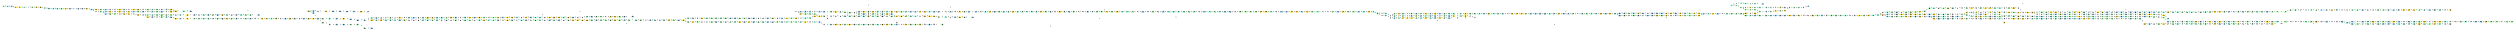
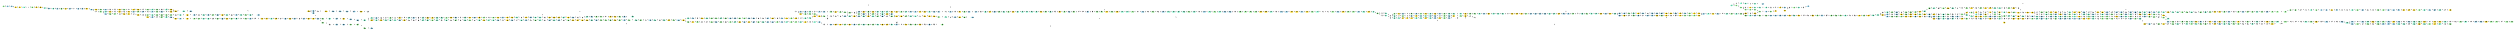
node "S52": removed
